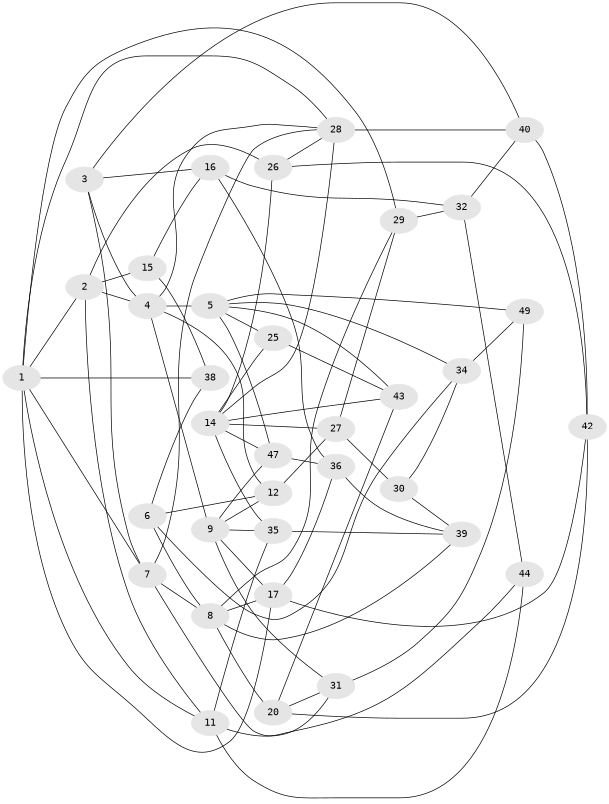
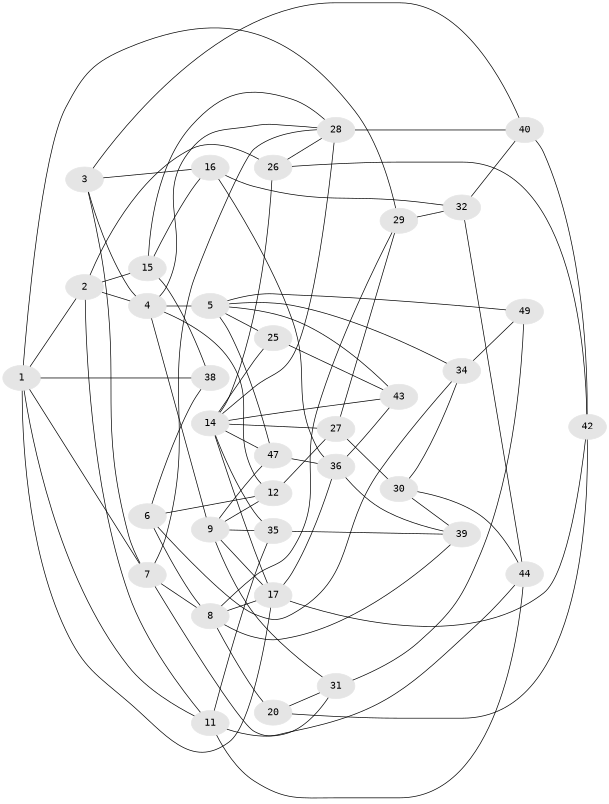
edge "28" -- "1": now "28" -- "15"
edge "14" -- "17": added
edge "30" -- "44": added
edge "43" -- "20": now "43" -- "36"
